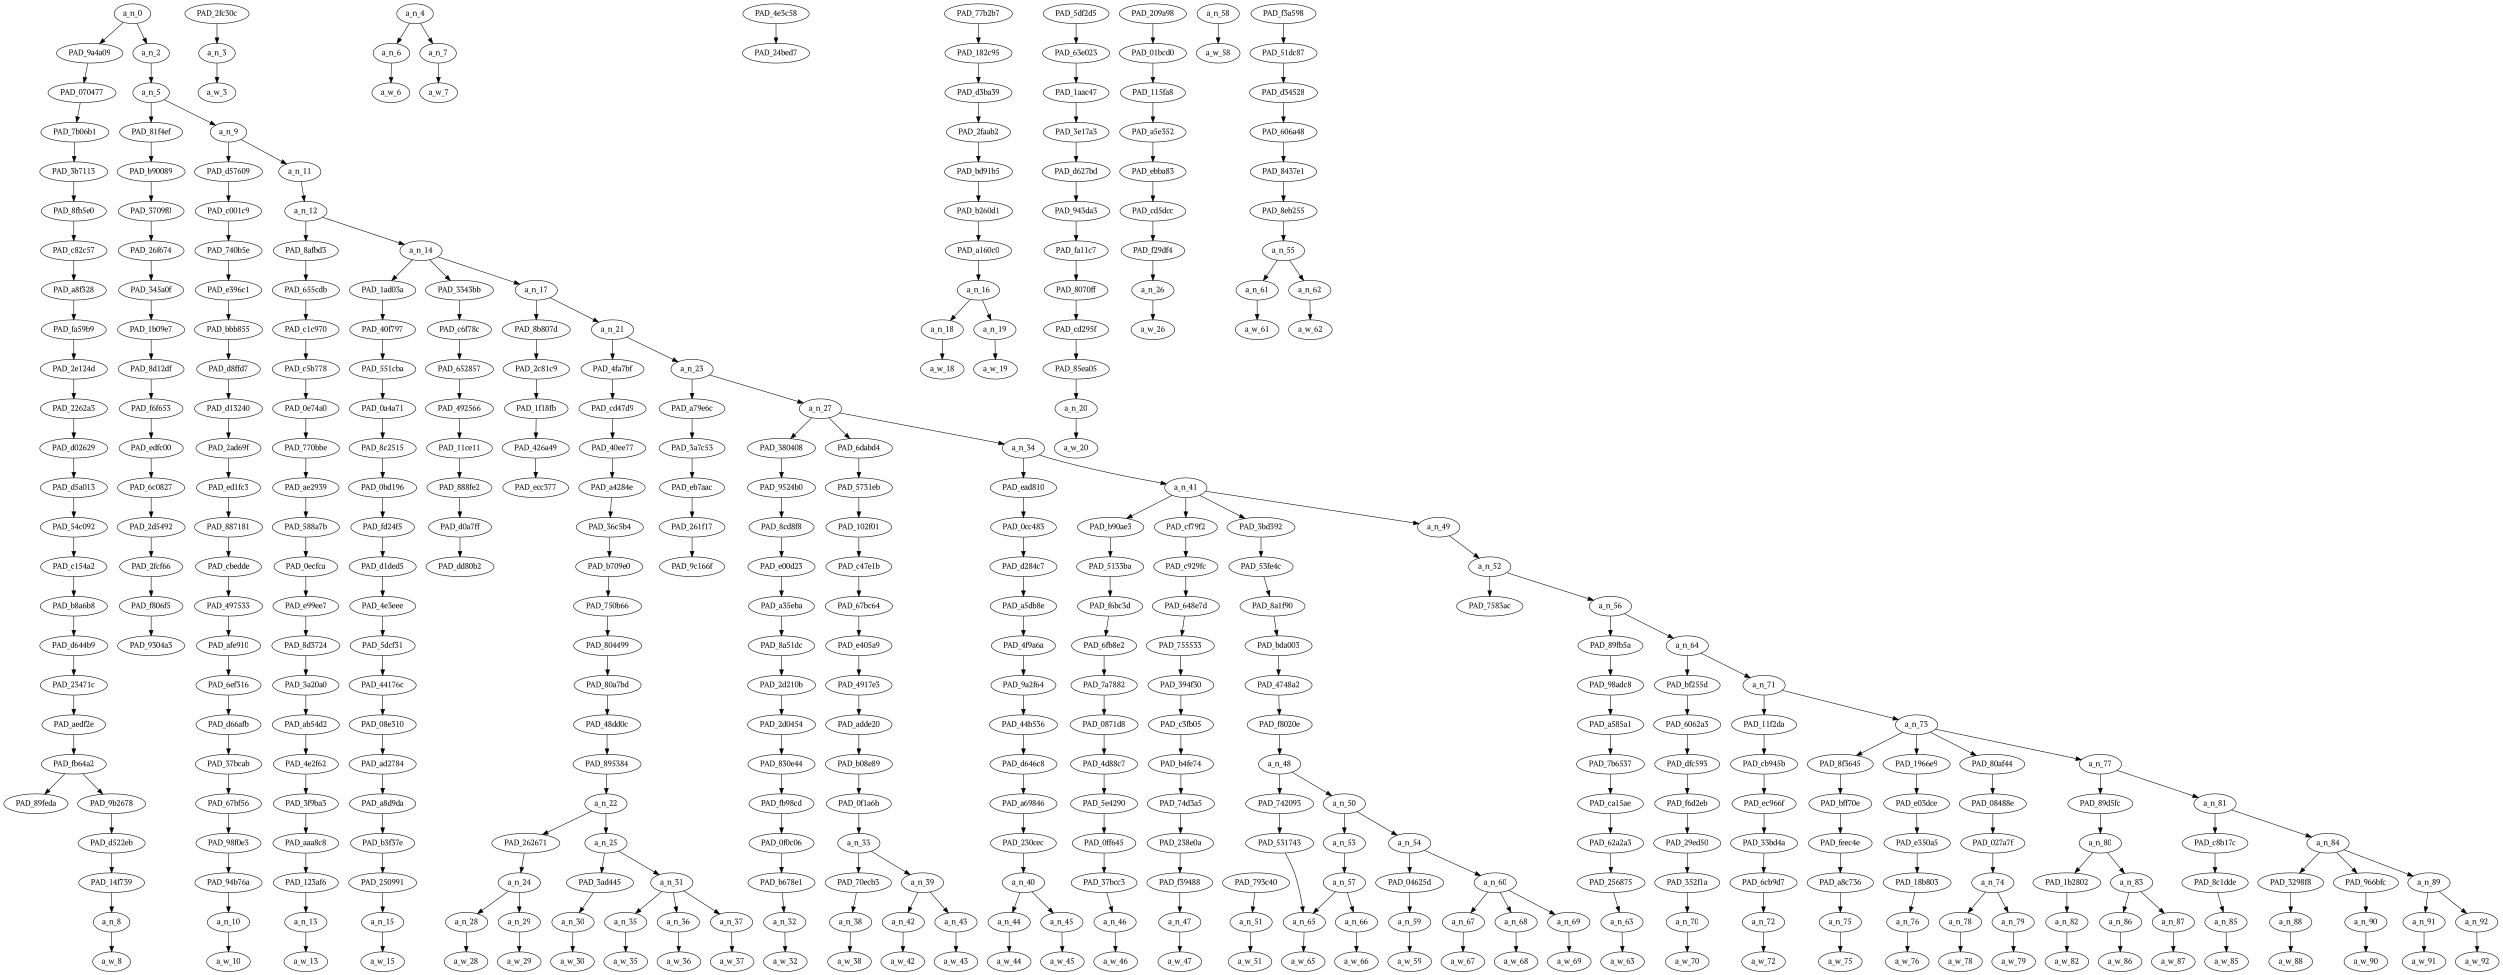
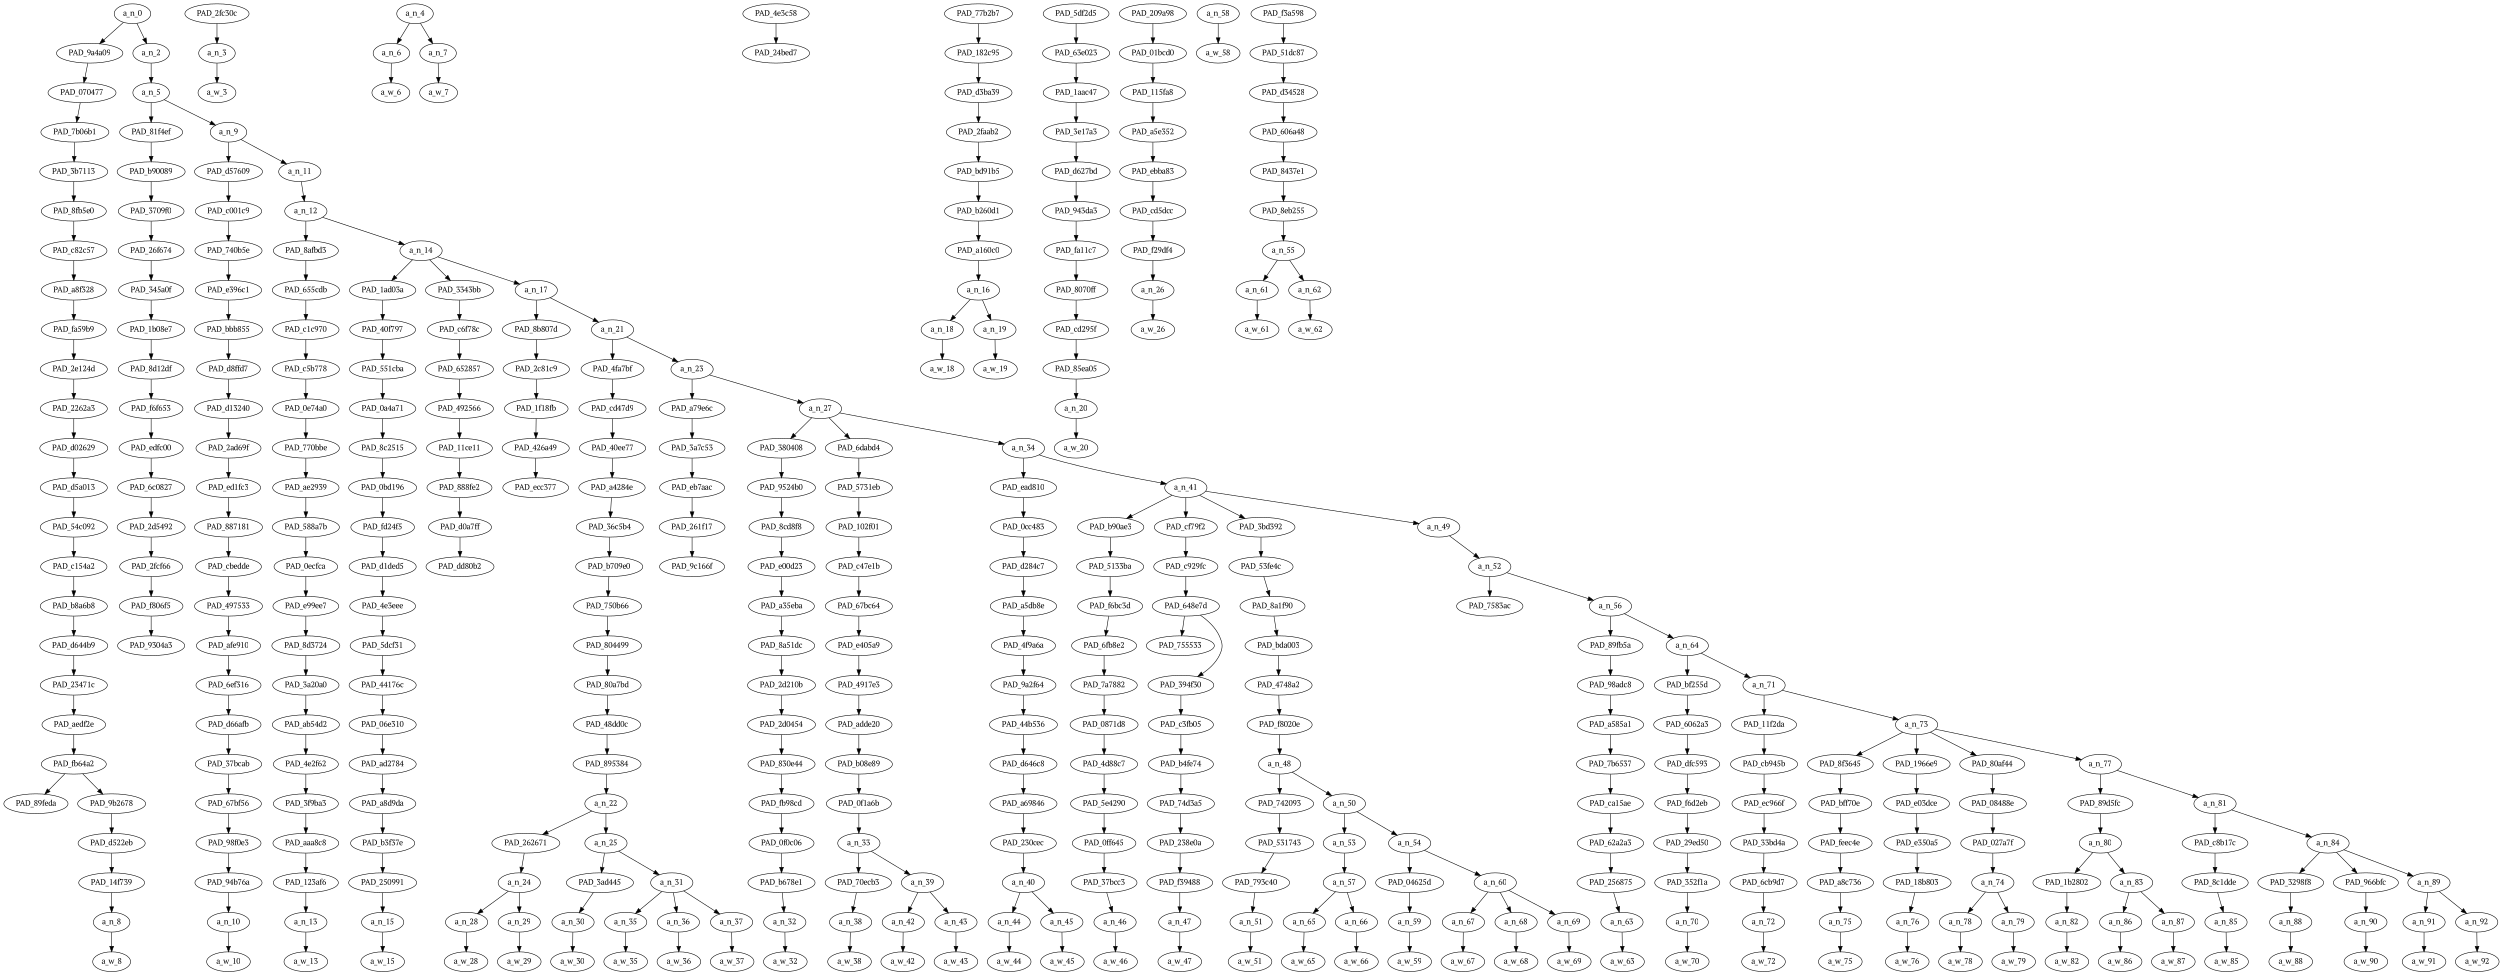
node "PAD_1b09e7": label "PAD_1b09e7" -> "PAD_1b08e7"
edge "PAD_755533" -> "PAD_394f30": now "PAD_648e7d" -> "PAD_394f30"
node "PAD_08e310": label "PAD_08e310" -> "PAD_06e310"
edge "PAD_531743" -> "a_n_65": now "PAD_531743" -> "PAD_793c40"
